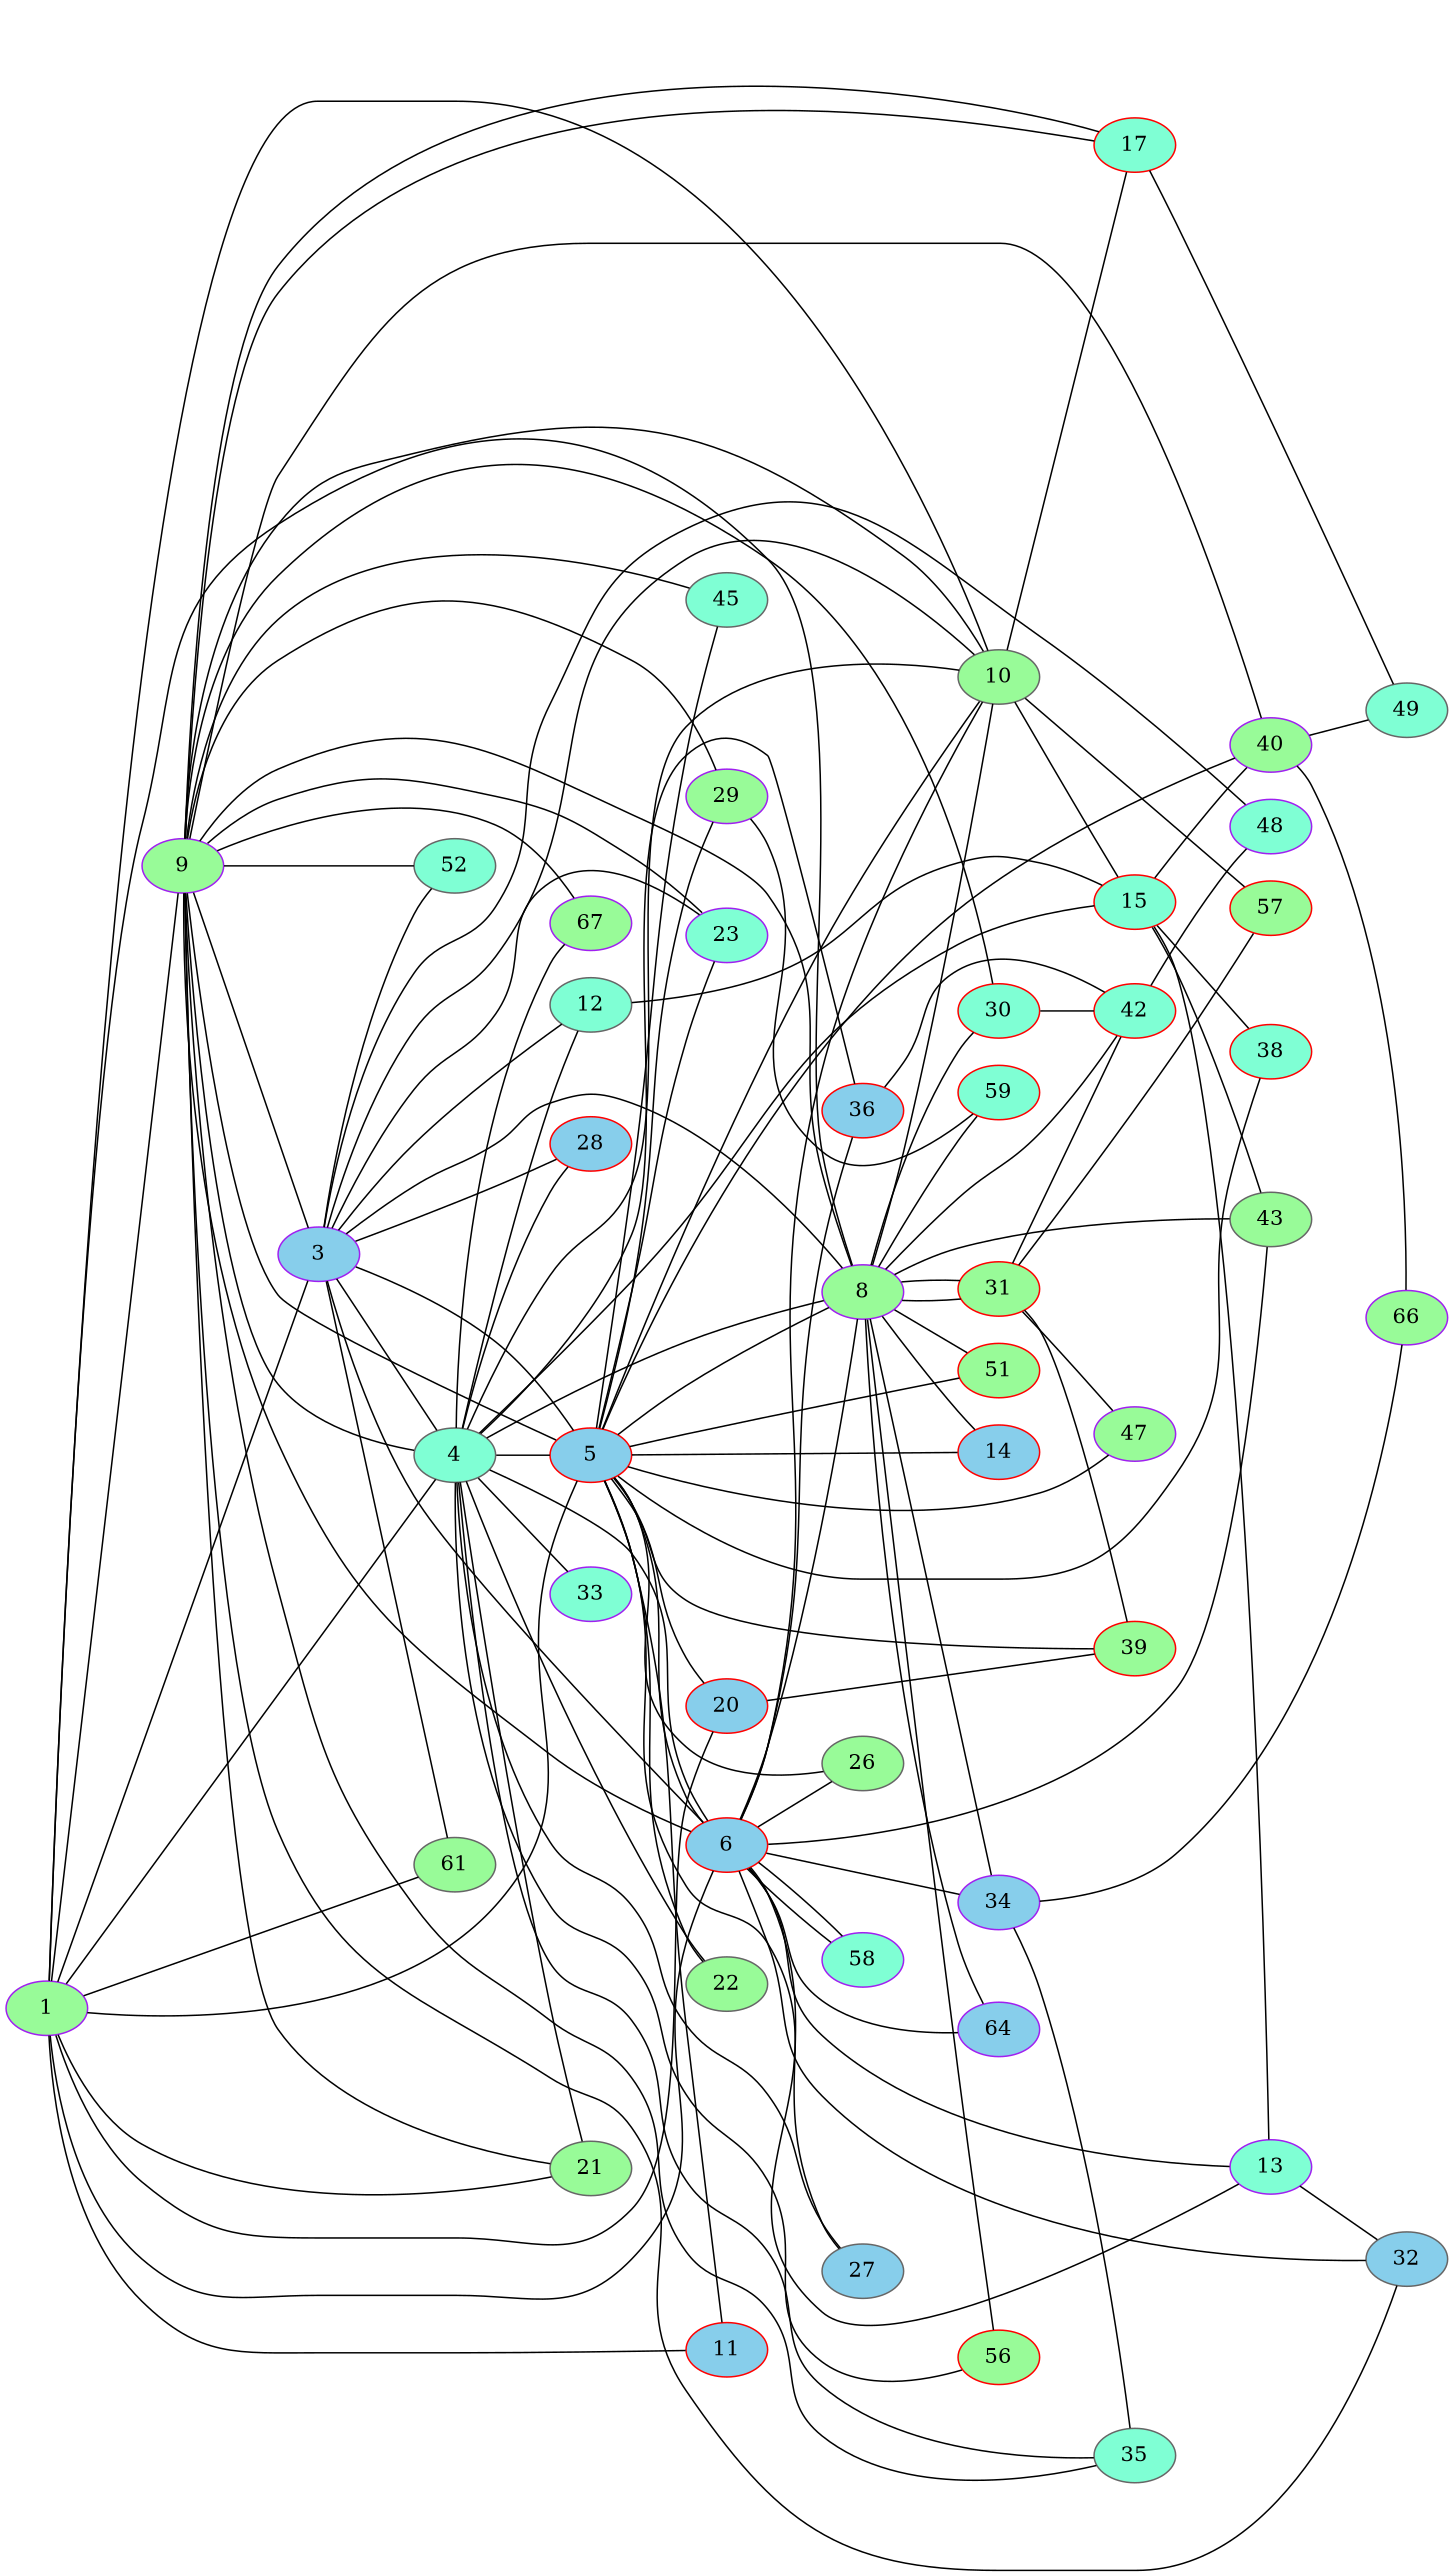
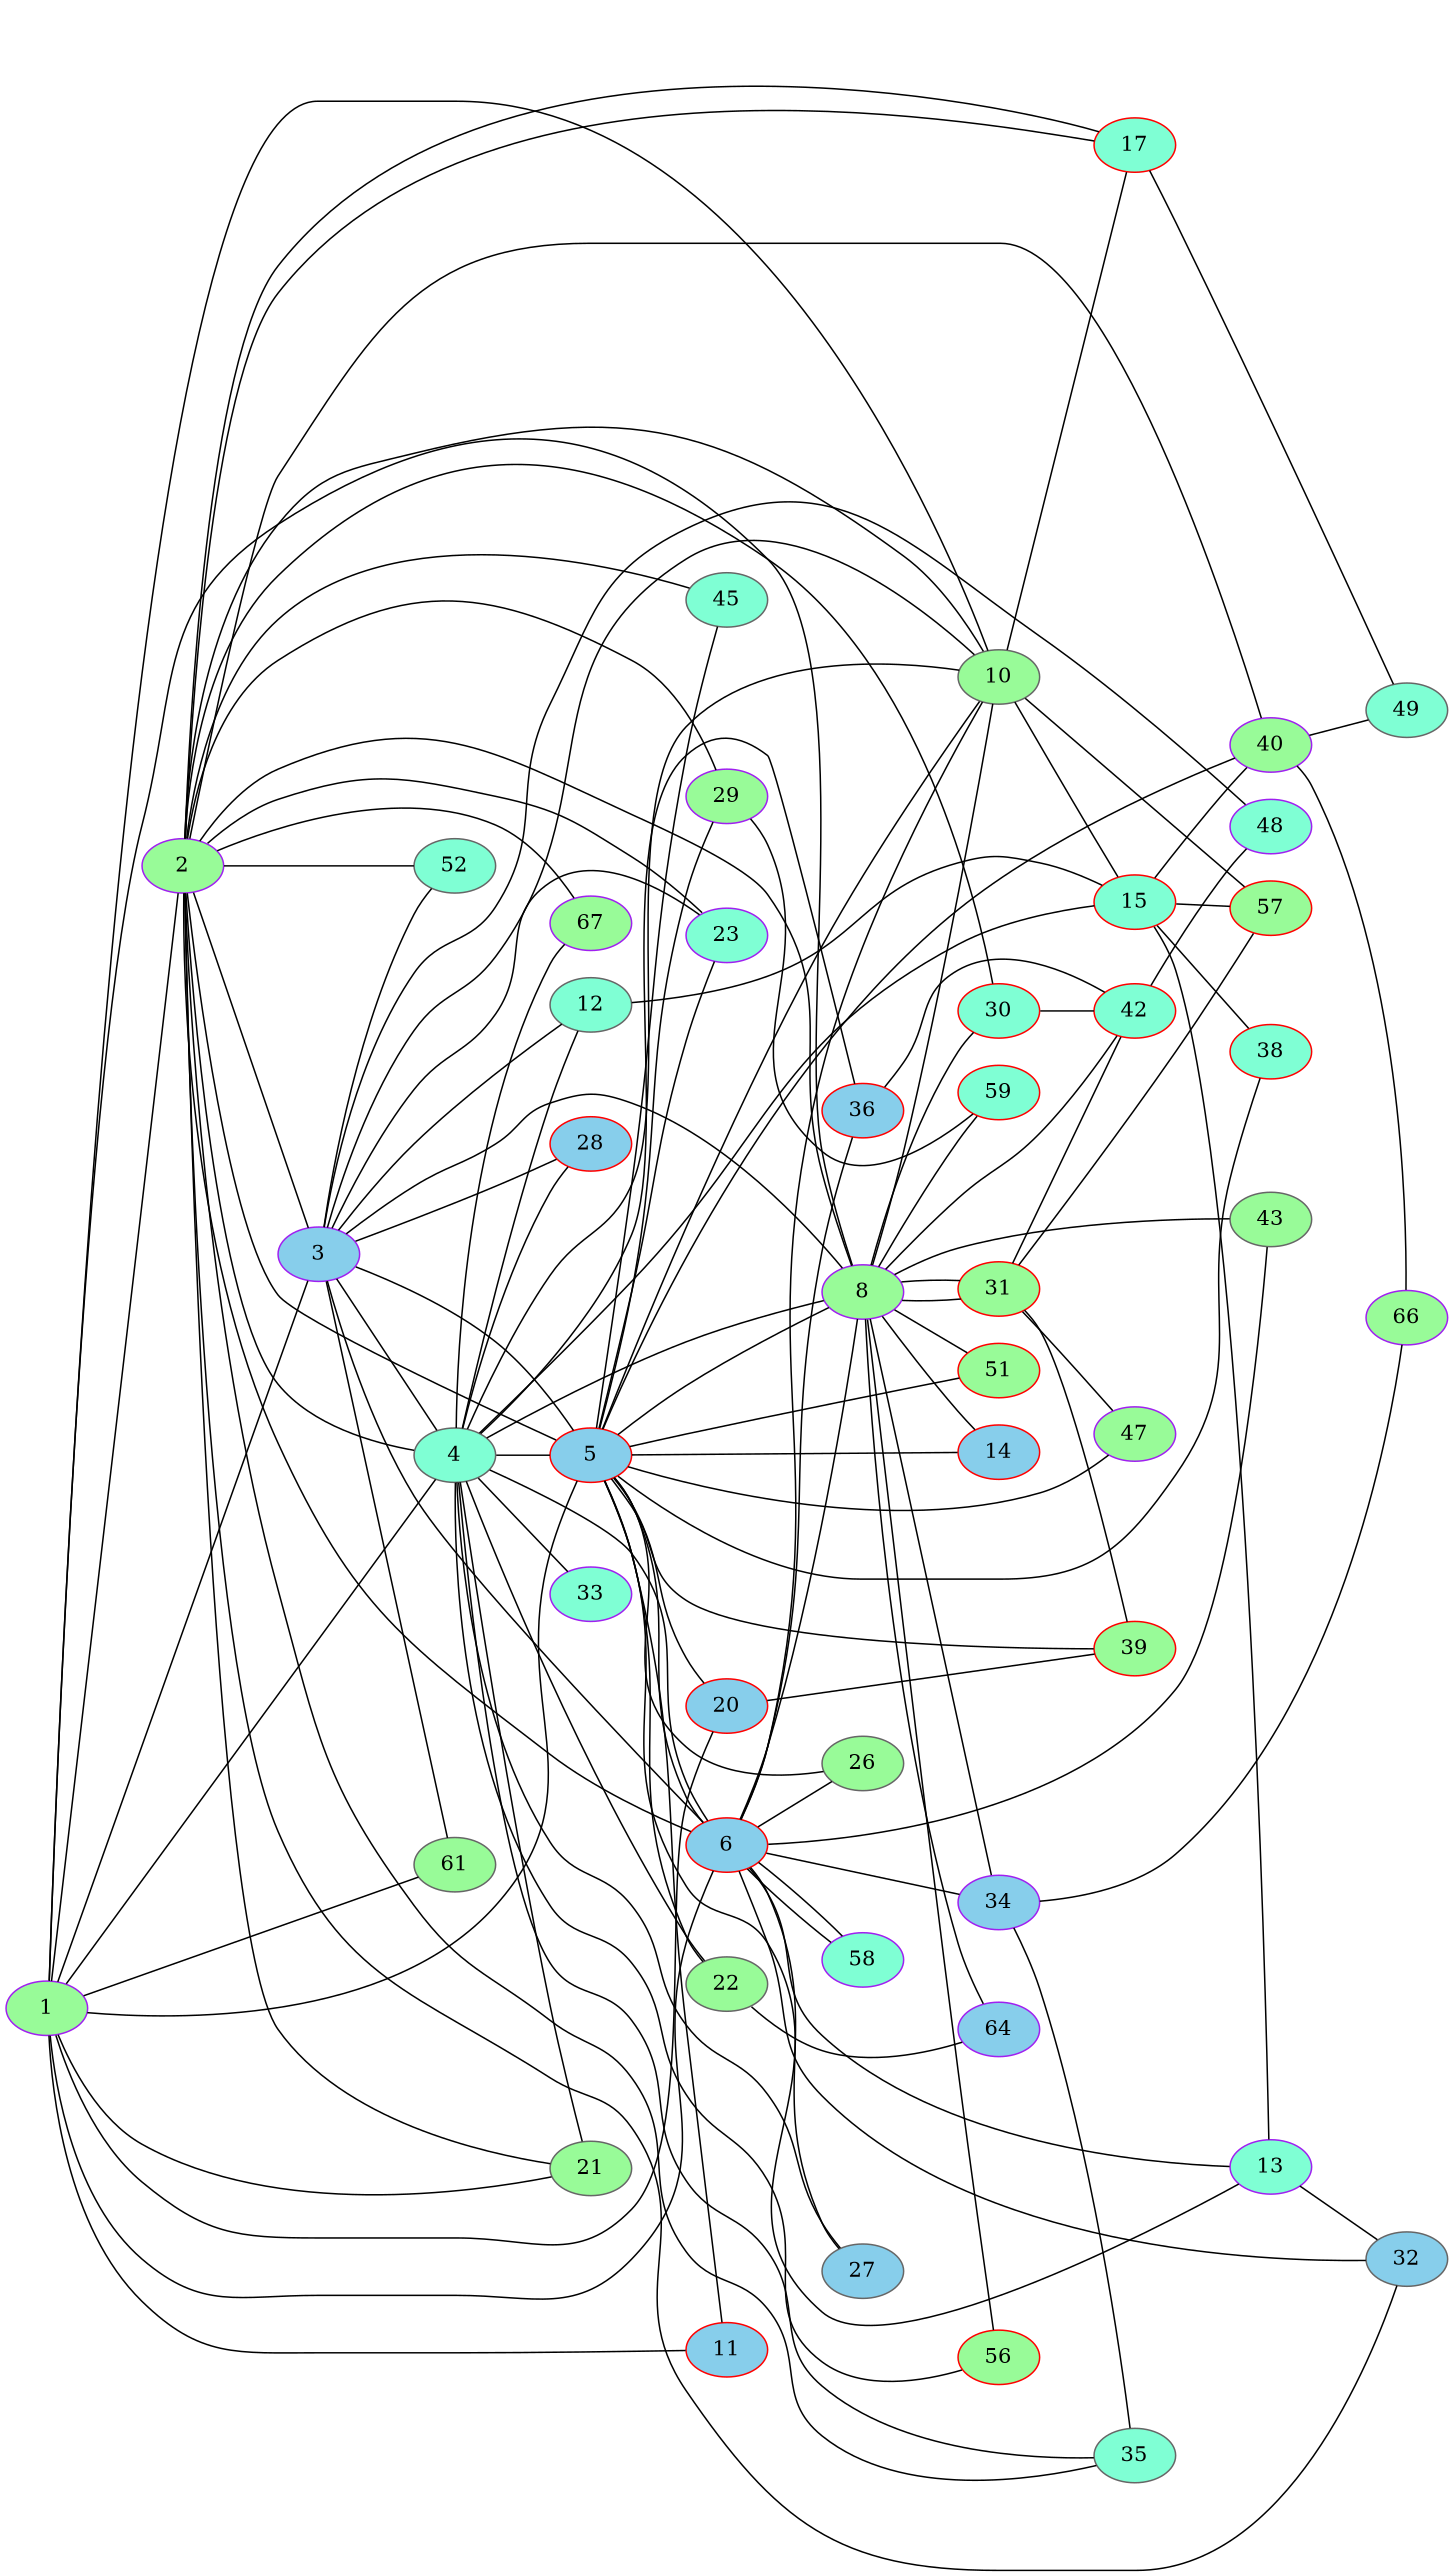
node "9": label "9" -> "2"
edge "15" -- "43": now "15" -- "57"
edge "6" -- "64": now "22" -- "64"
